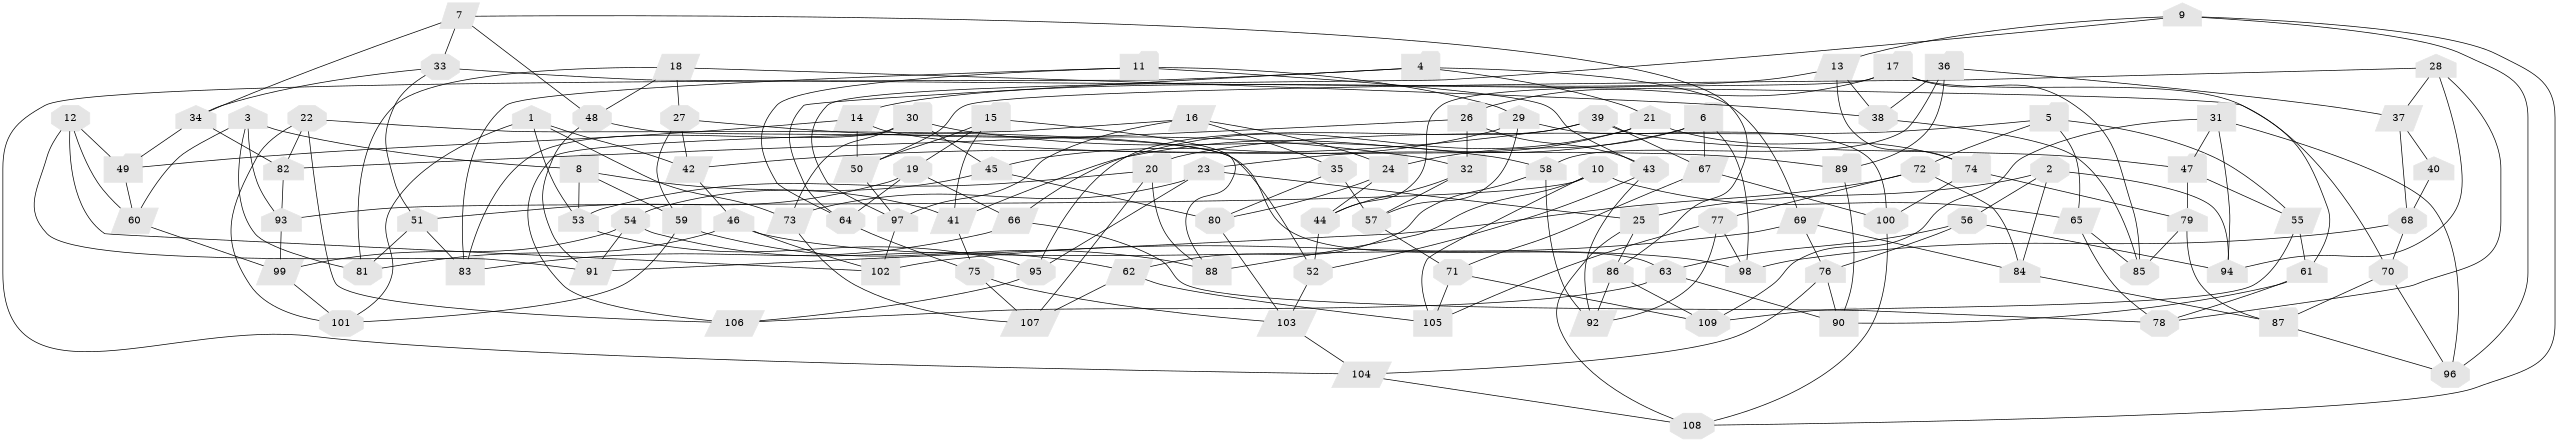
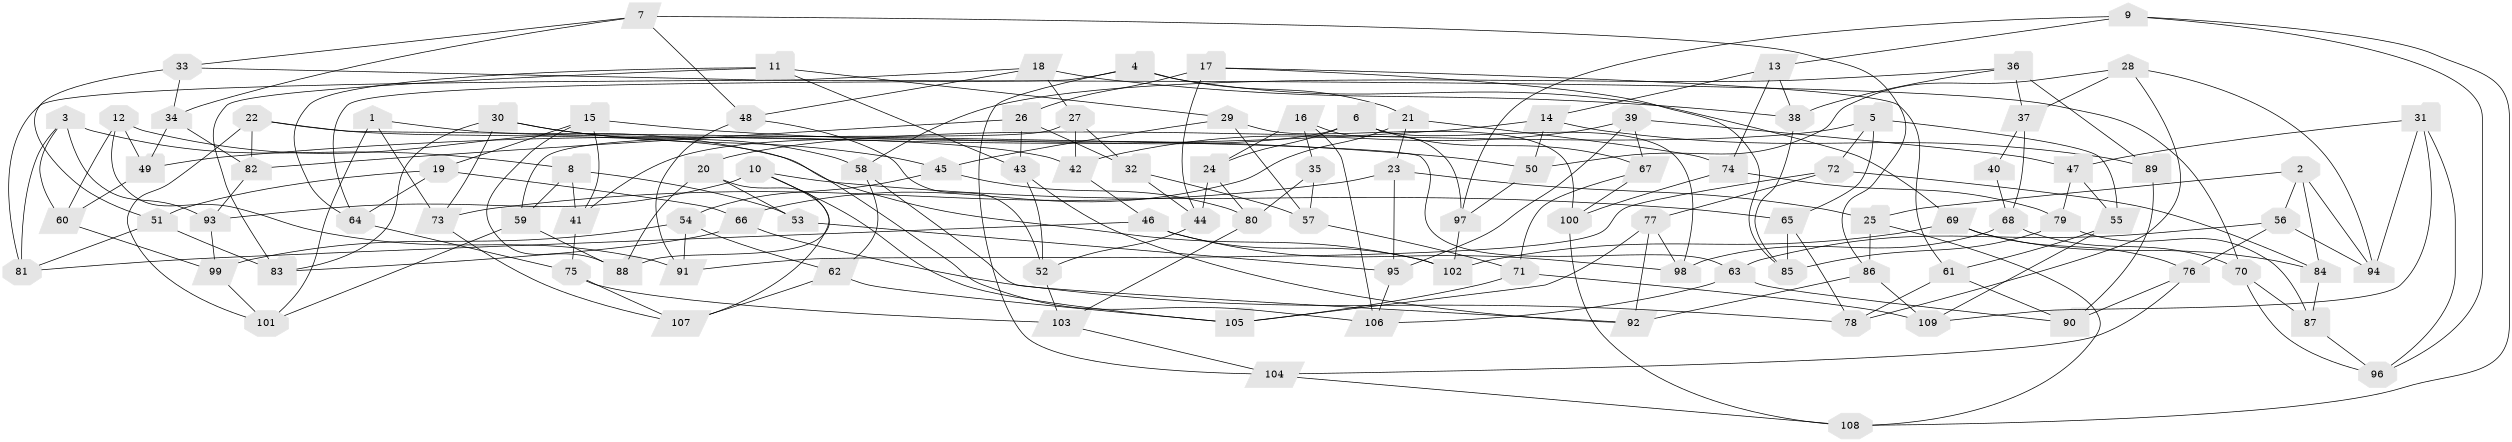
edge "1" -- "53": removed
